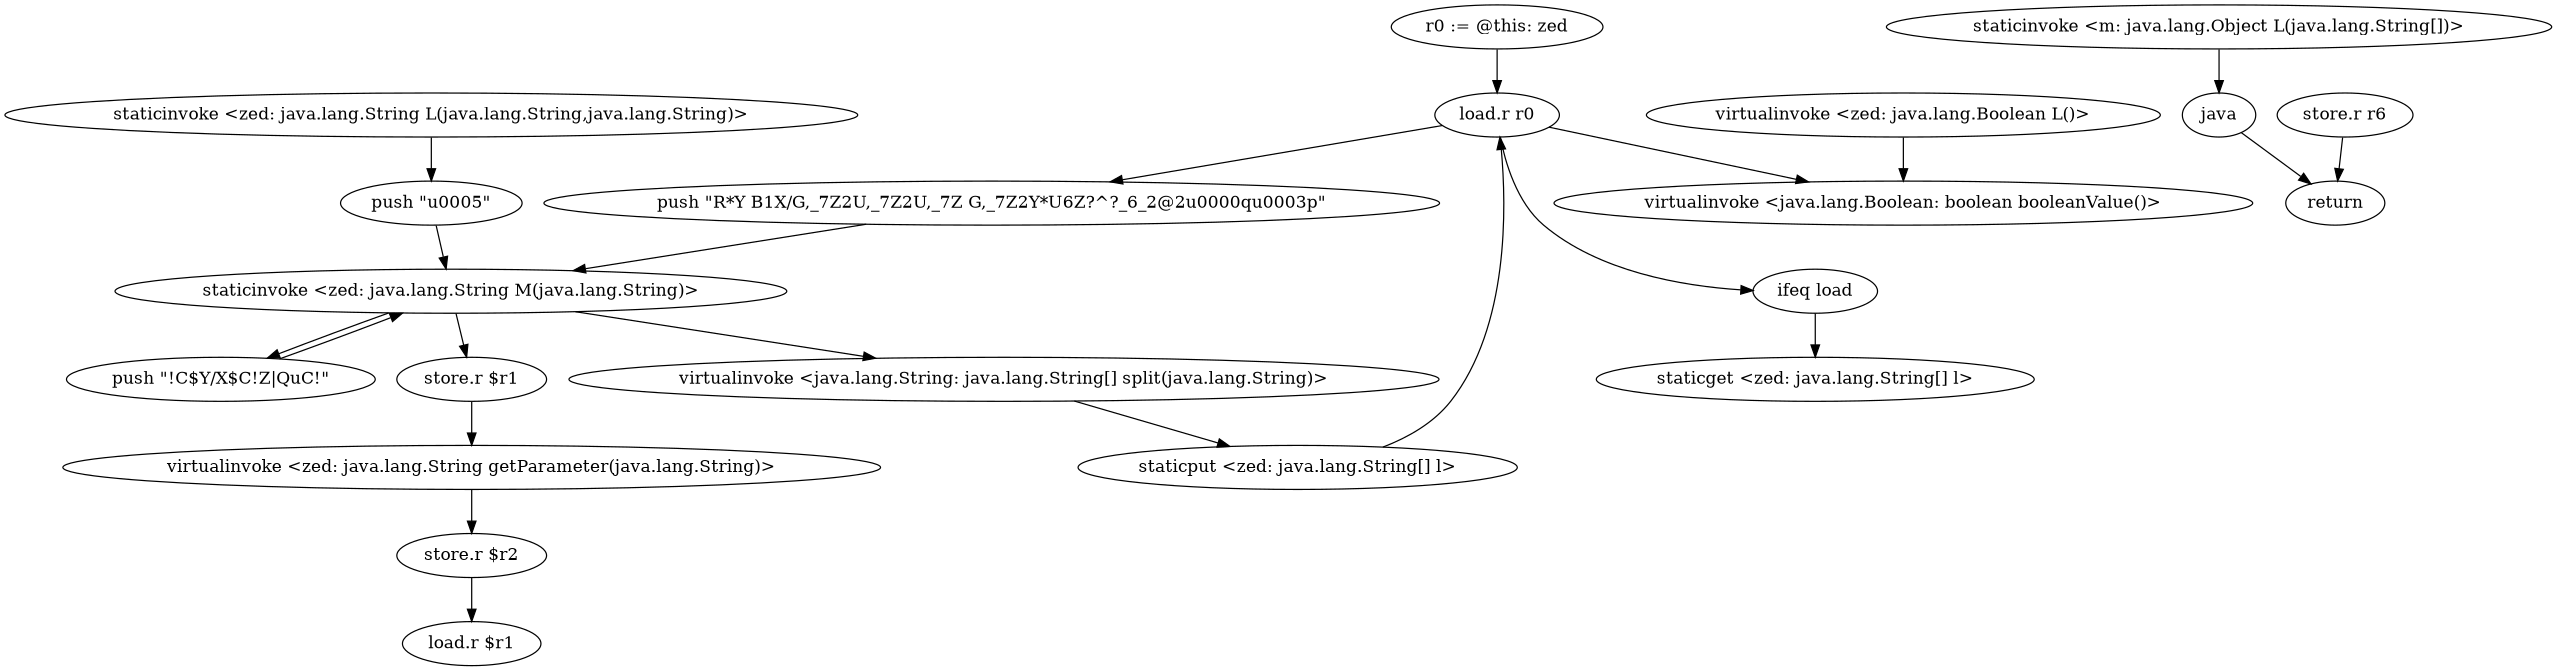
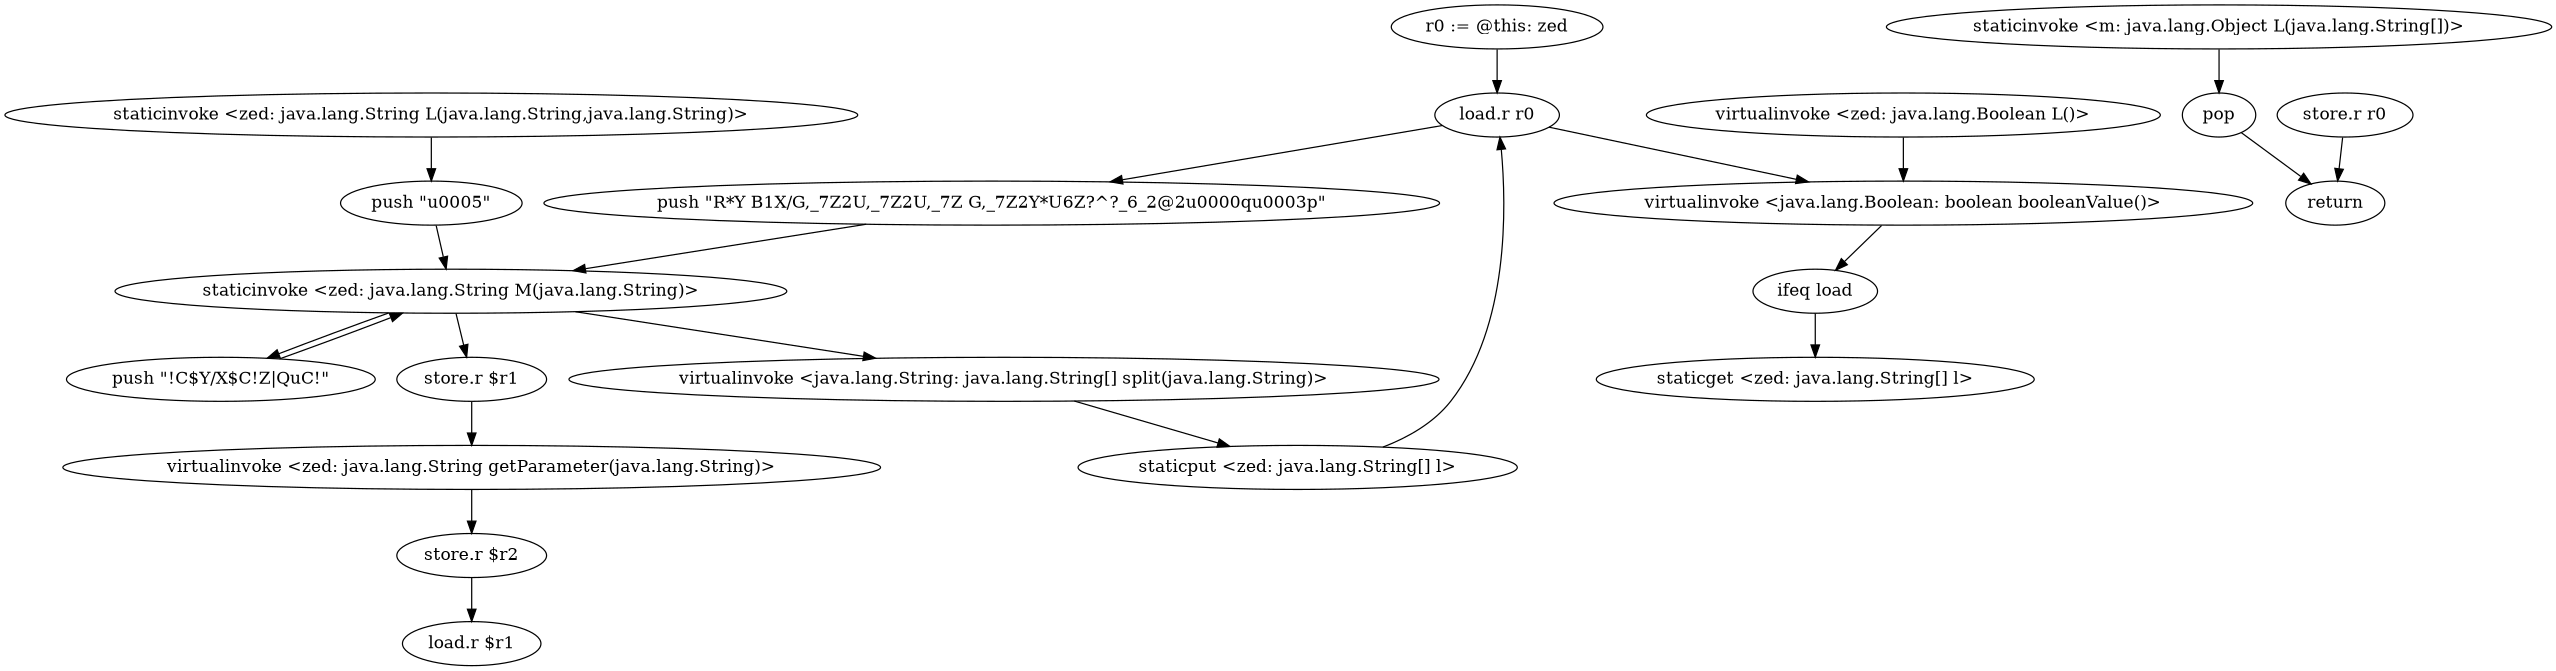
node "java": label "java" -> "pop"
node "store.r r6": label "store.r r6" -> "store.r r0"
edge "load.r r0" -> "ifeq load": now "virtualinvoke <java.lang.Boolean: boolean booleanValue()>" -> "ifeq load"
